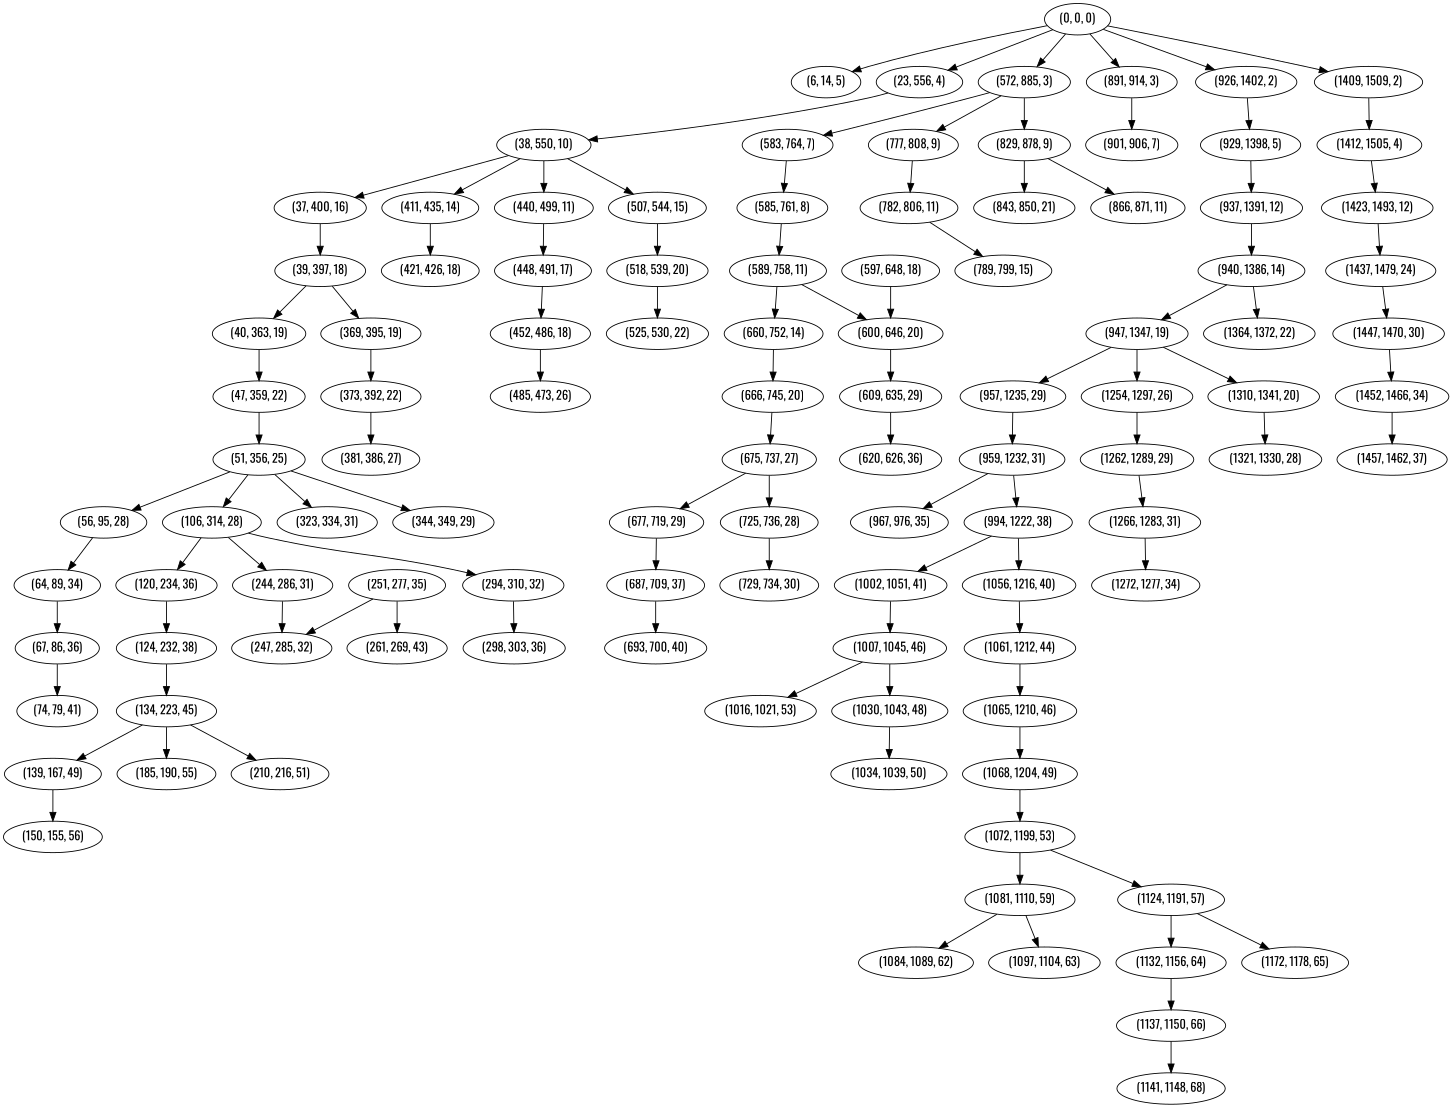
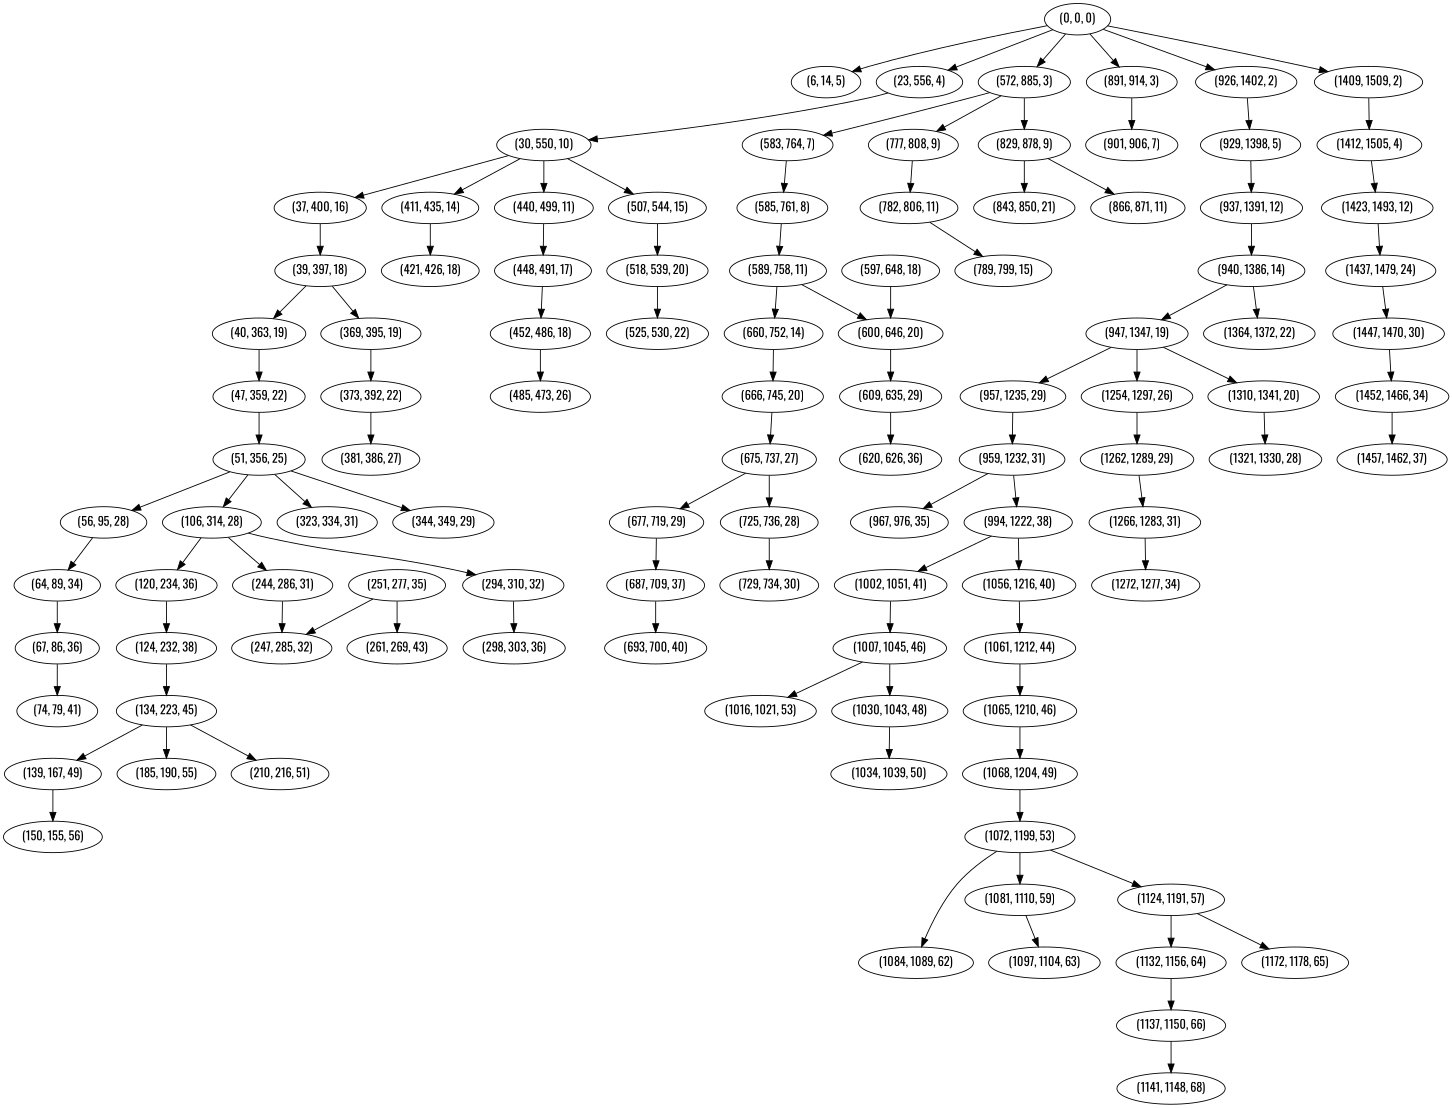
node "(38, 550, 10)": label "(38, 550, 10)" -> "(30, 550, 10)"
edge "(1081, 1110, 59)" -> "(1084, 1089, 62)": now "(1072, 1199, 53)" -> "(1084, 1089, 62)"
